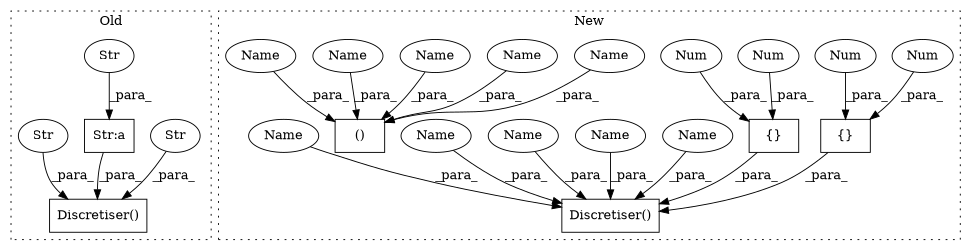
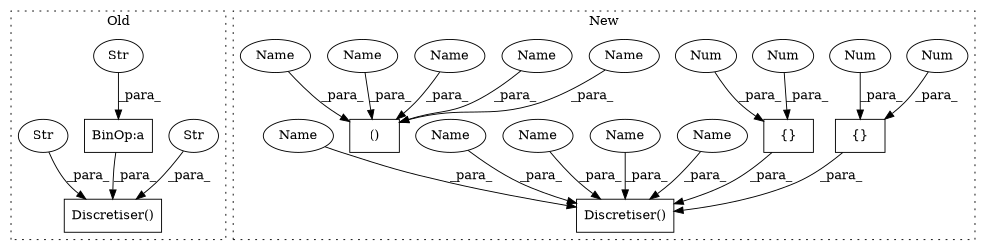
node "Str:a": label "Str:a" -> "BinOp:a"
